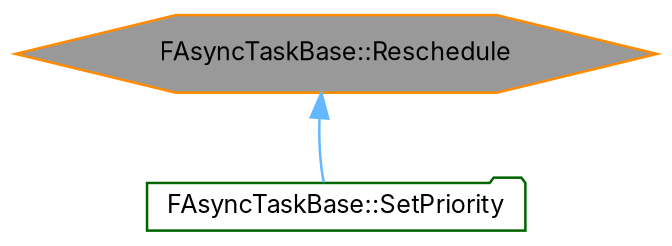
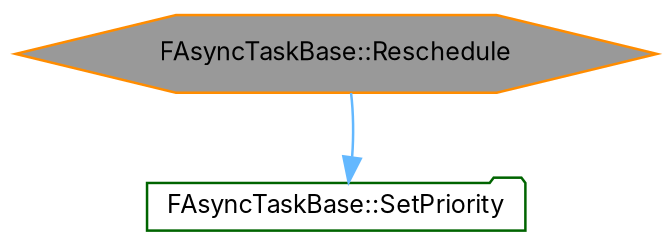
edge "FAsyncTaskBase::SetPriority" -> "FAsyncTaskBase::Reschedule": reversed
